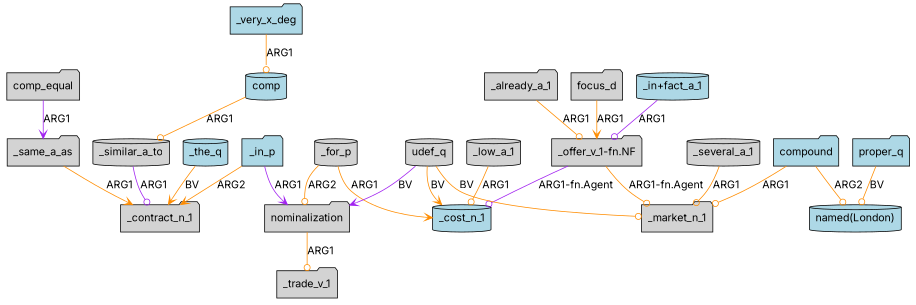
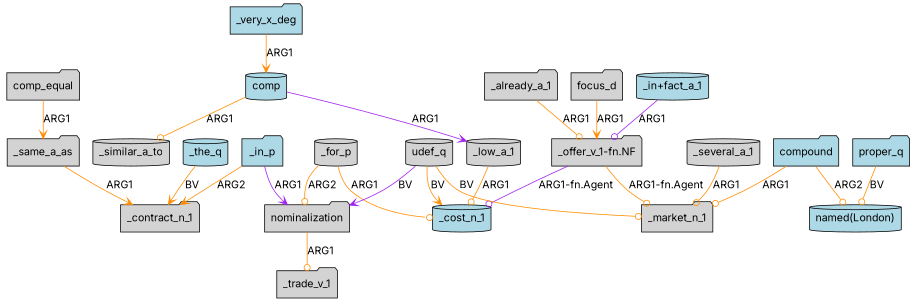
edge "_very_x_deg" -> "comp": arrowhead odot -> vee
edge "comp" -> "_low_a_1": added, label "ARG1"
edge "comp_equal" -> "_same_a_as": color purple -> darkorange
edge "_similar_a_to" -> "_contract_n_1": removed, label "ARG1"
edge "_for_p" -> "_cost_n_1": arrowhead vee -> odot
